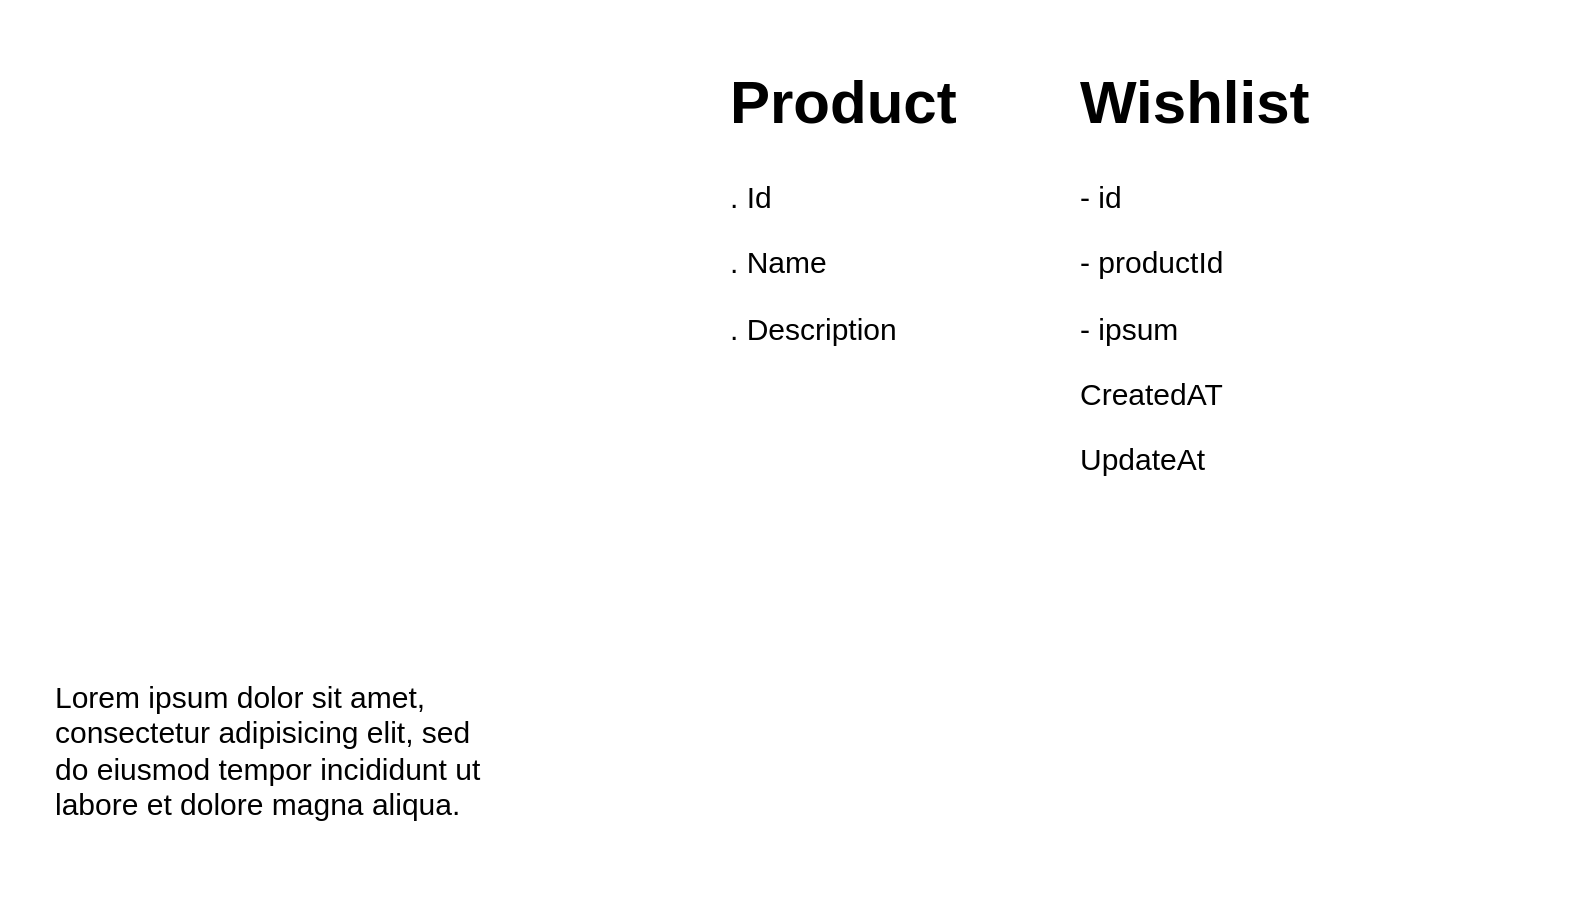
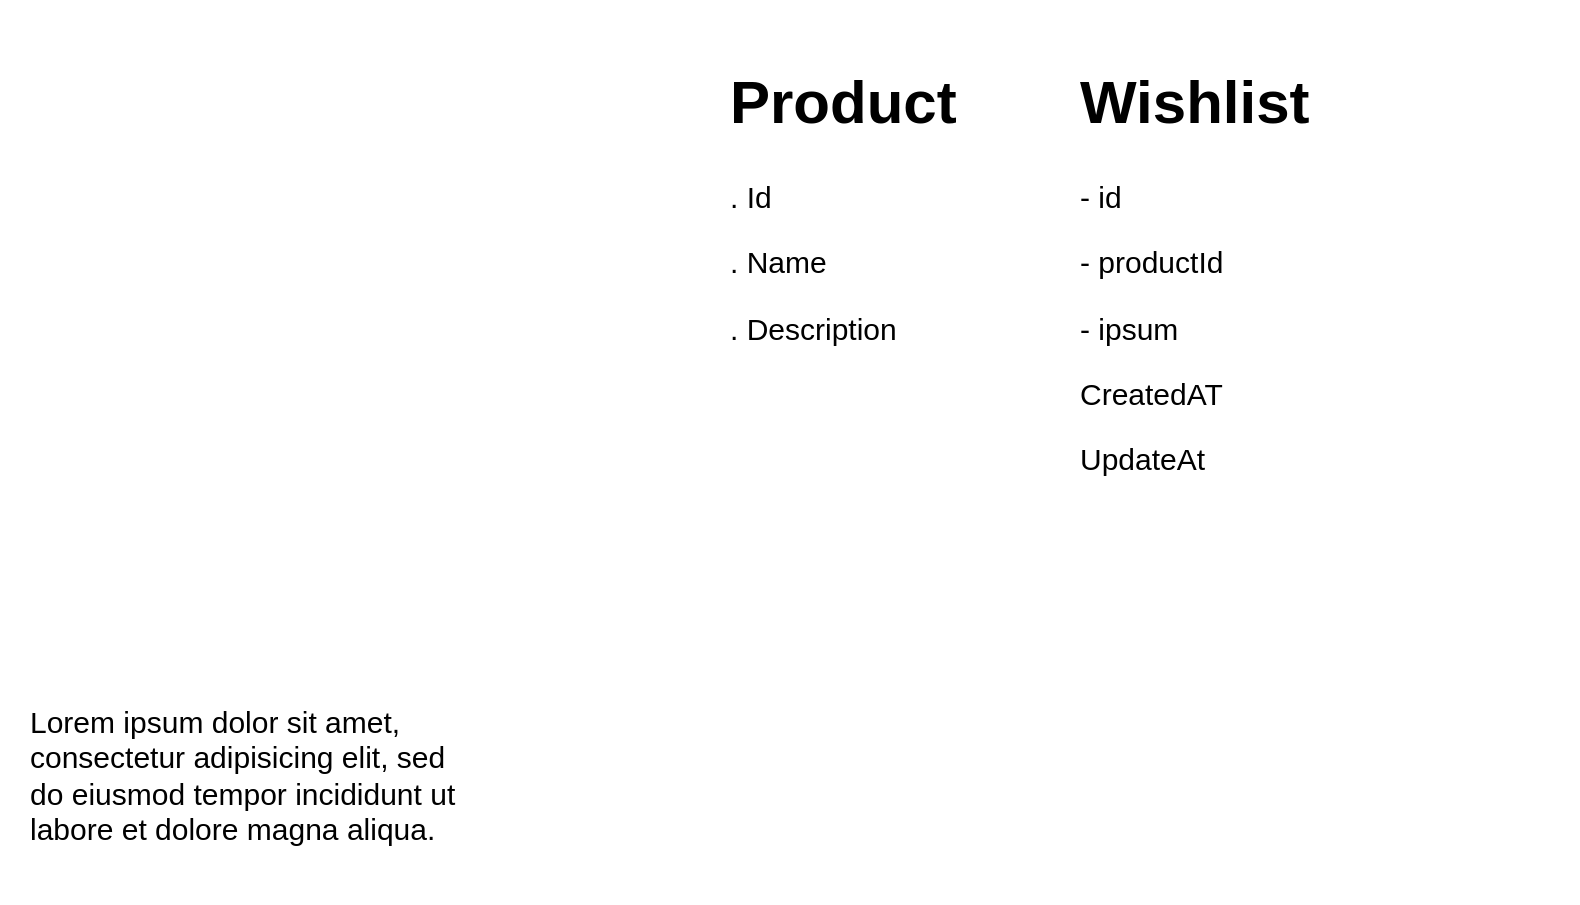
node "Lorem ipsum dolor sit amet, consectetur adipisicing elit, sed do eiusmod tempor incididunt ut labore et dolore magna aliqua.": moved (276, 701) -> (251, 726)
